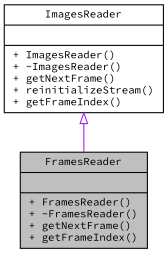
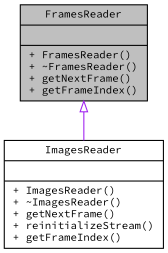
edge "FramesReader" -> "ImagesReader": reversed
